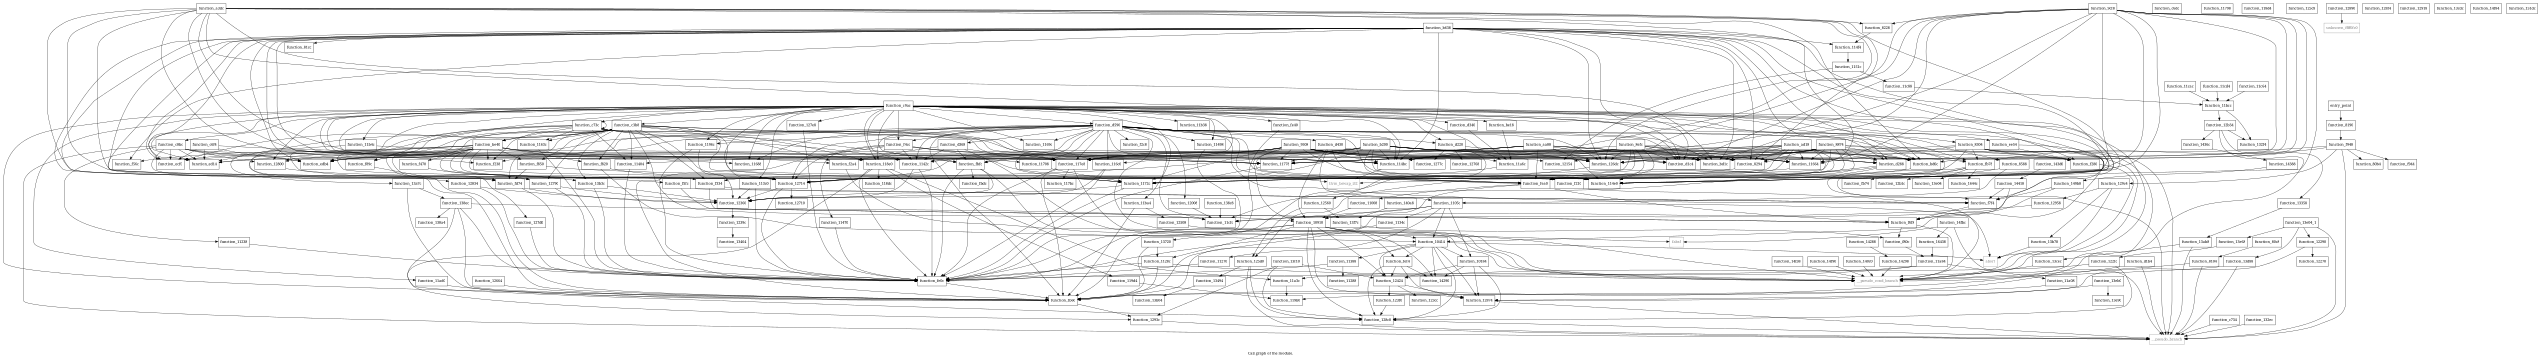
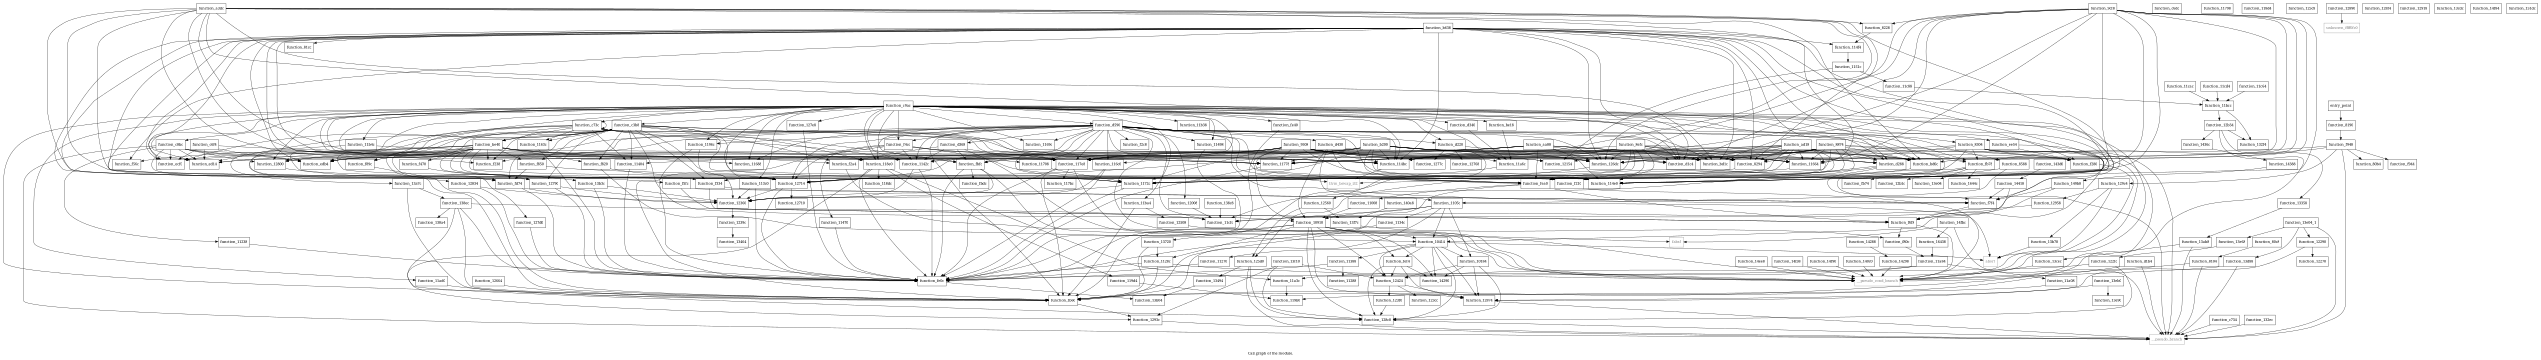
edge "function_c3b8" -> "function_13b3c": now "function_c3b8" -> "function_12800"
edge "function_be40" -> "function_12154": added
node "function_14ee8": added
edge "function_fe0c" -> "function_fb60": now "function_fe0c" -> "function_13b04"
